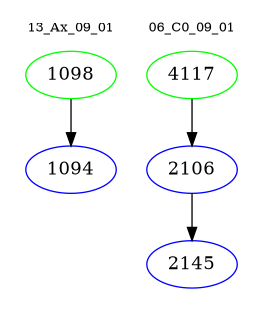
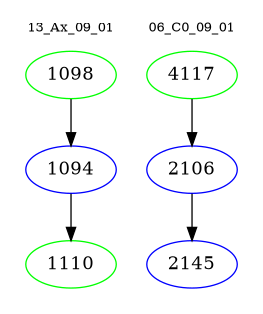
node "1110": added
